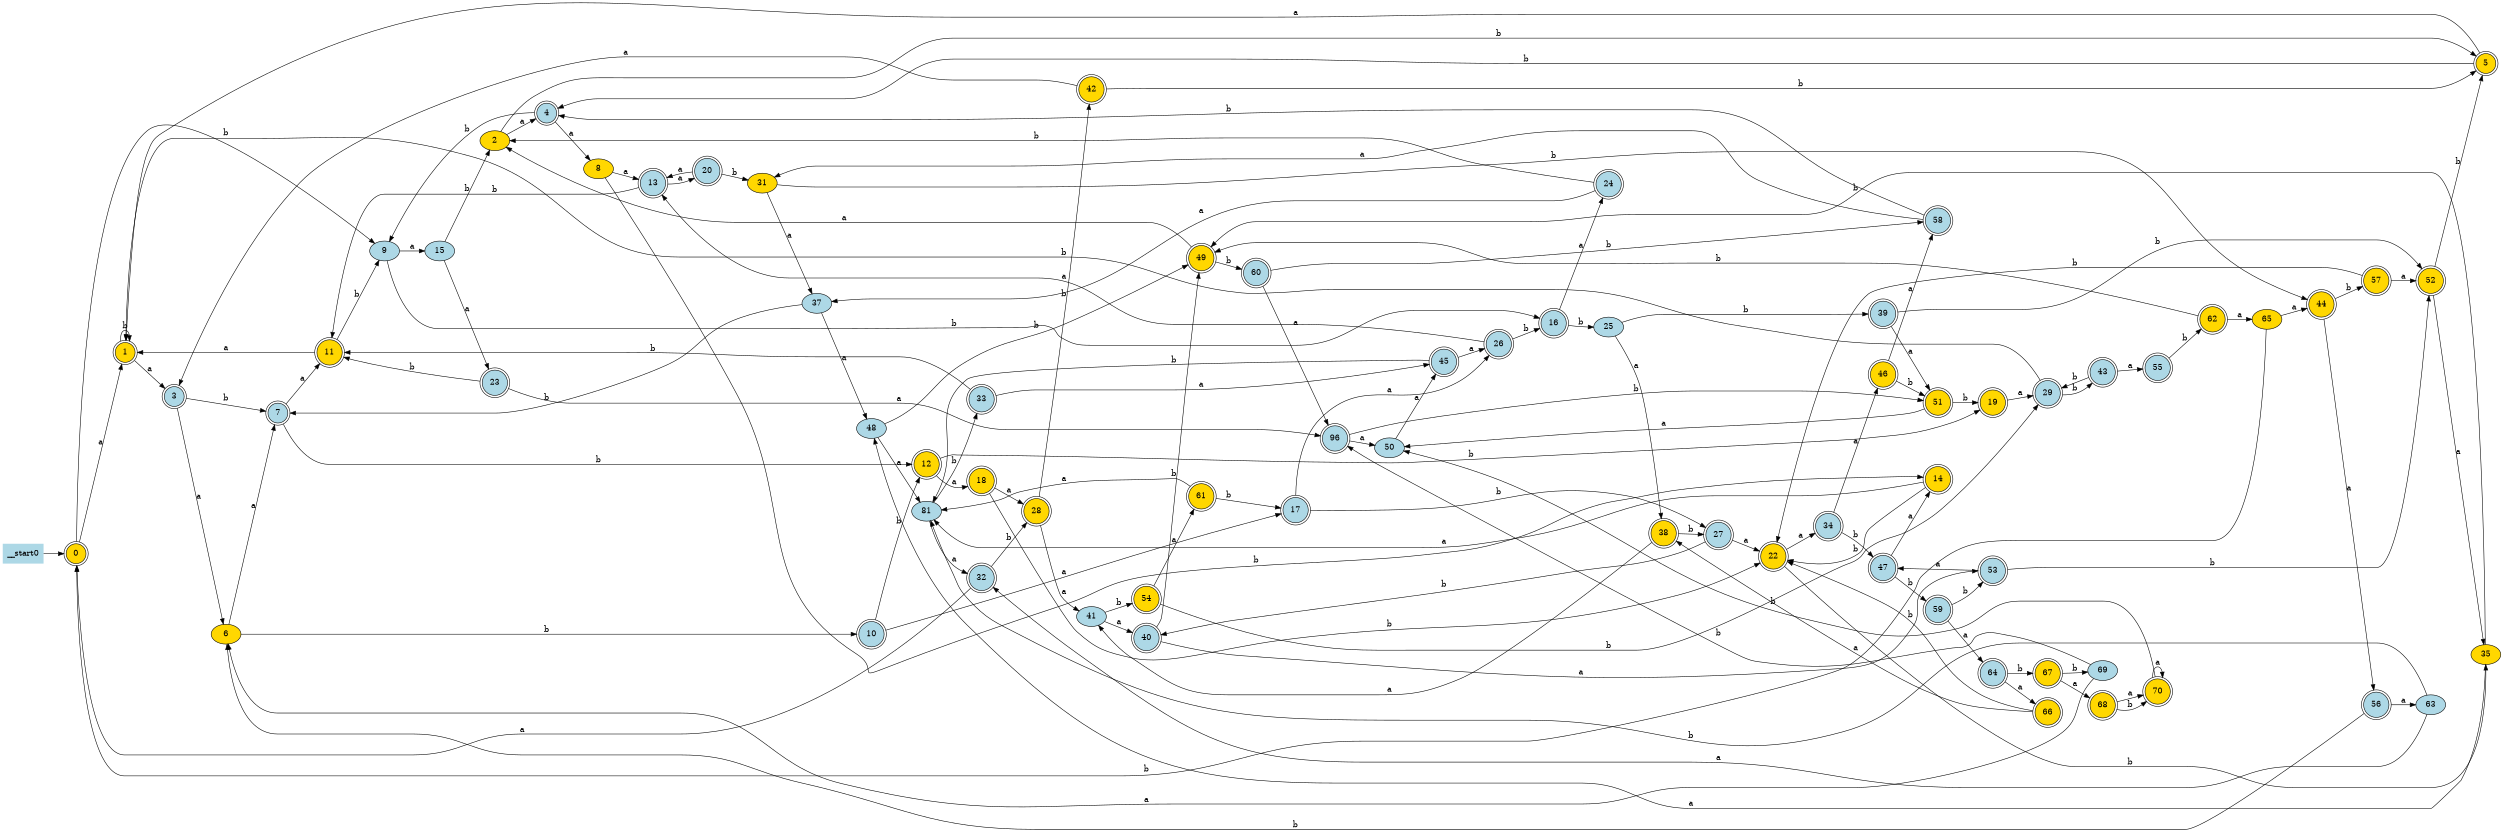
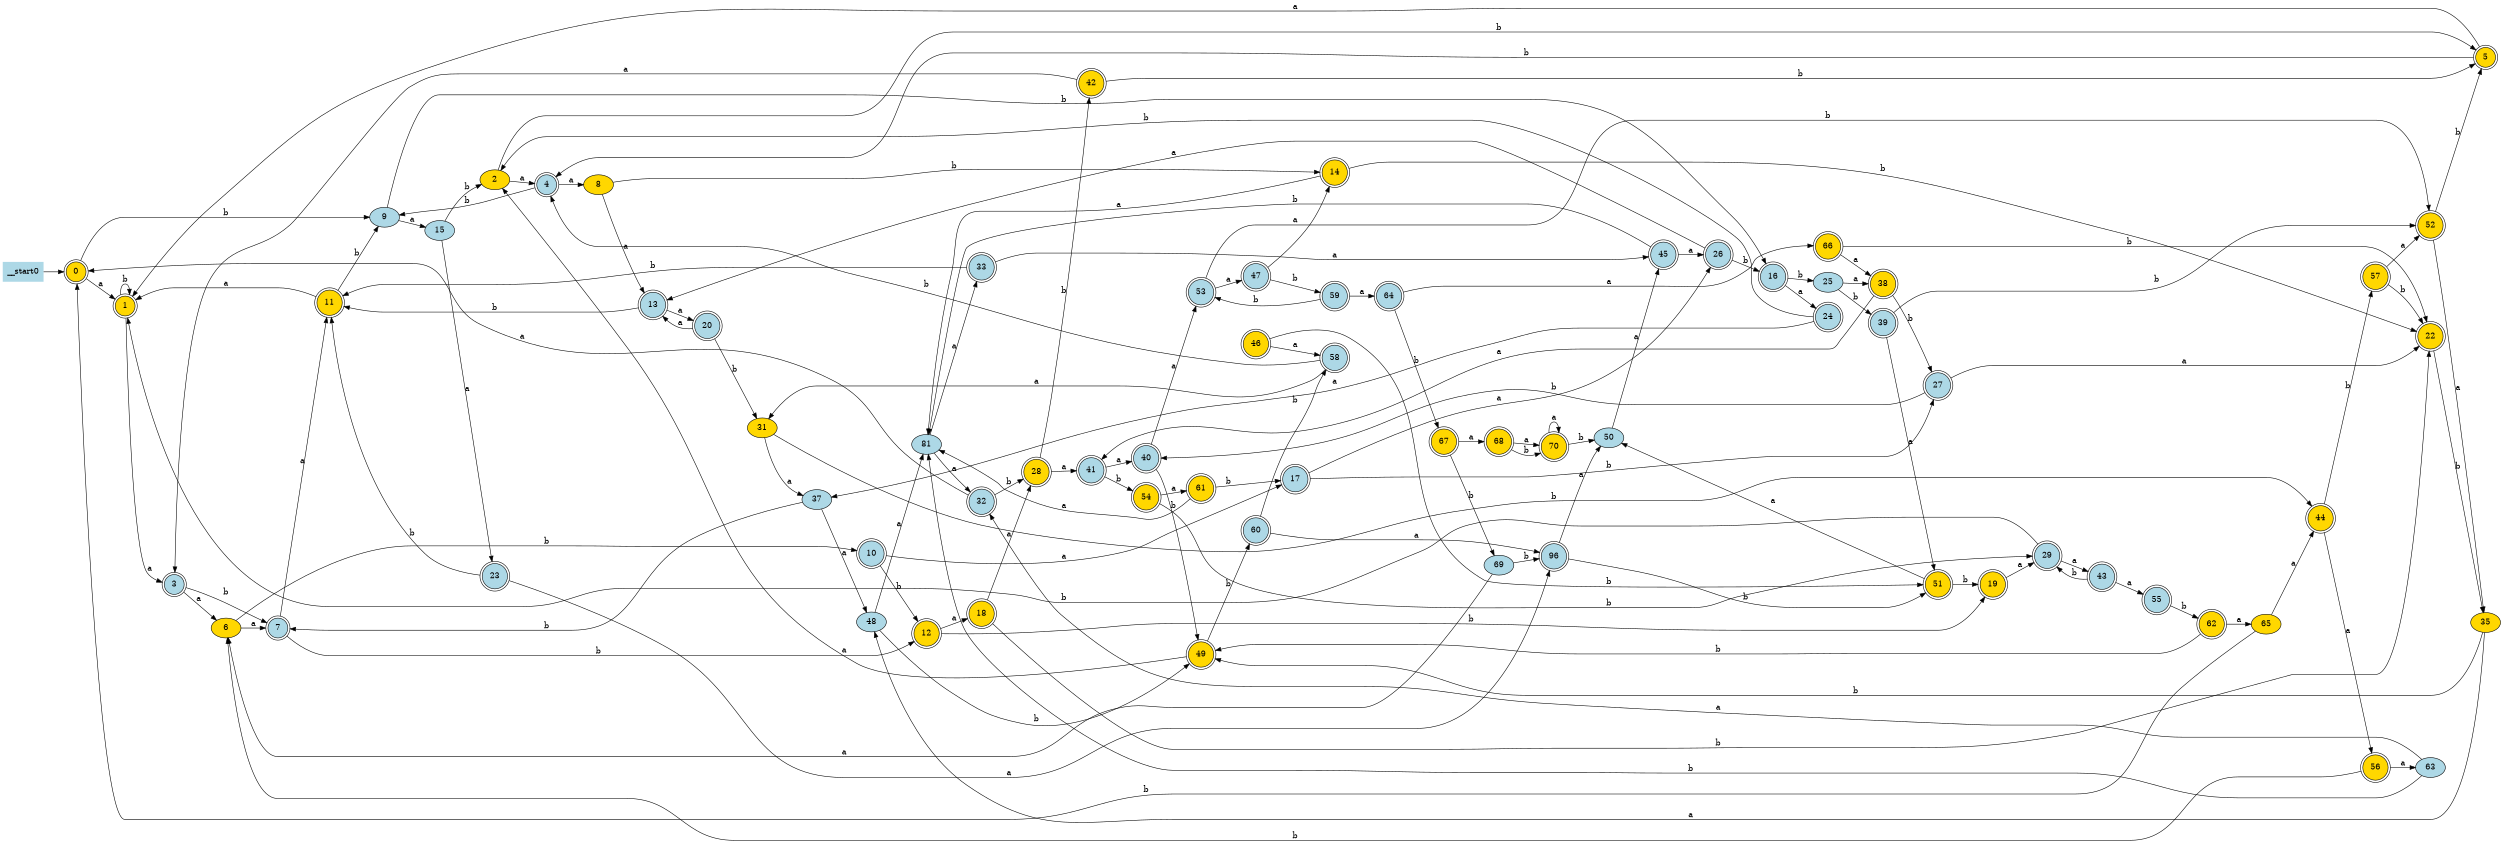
edge "29" -> "43": label "b" -> "a"
edge "81" -> "33": label "b" -> "a"
node "34": removed
node "41": shape ellipse -> doublecircle
node "56": fillcolor lightblue -> gold
